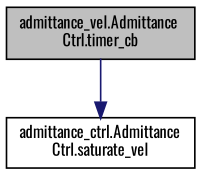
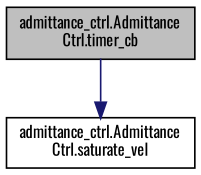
node "admittance_vel.Admittance Ctrl.timer_cb": label "admittance_vel.Admittance Ctrl.timer_cb" -> "admittance_ctrl.Admittance Ctrl.timer_cb"
